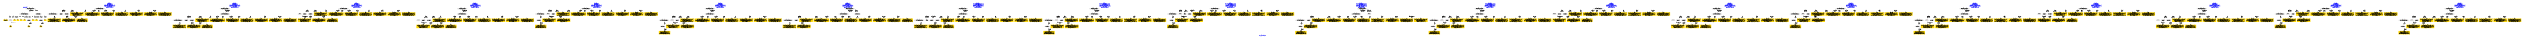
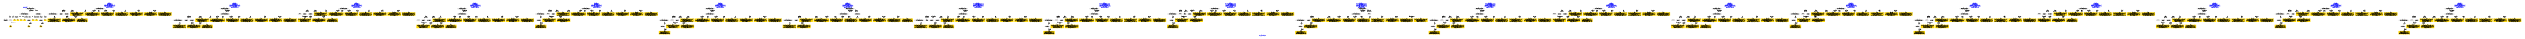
node "dateCreated": fillcolor gold -> lightgray
